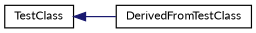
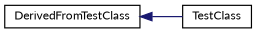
edge "DerivedFromTestClass" -> "TestClass": reversed
